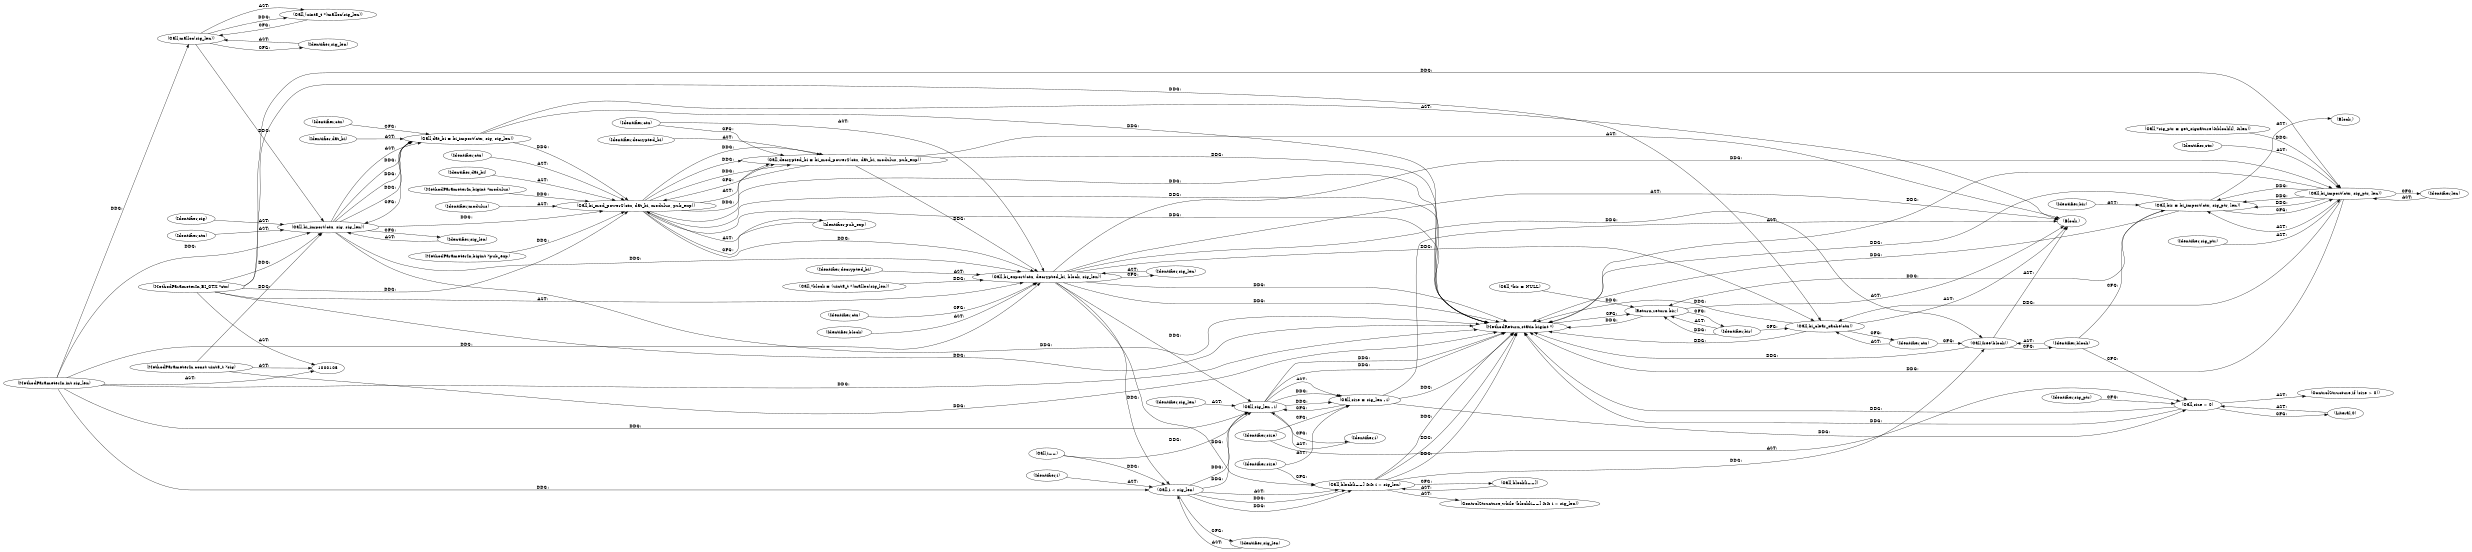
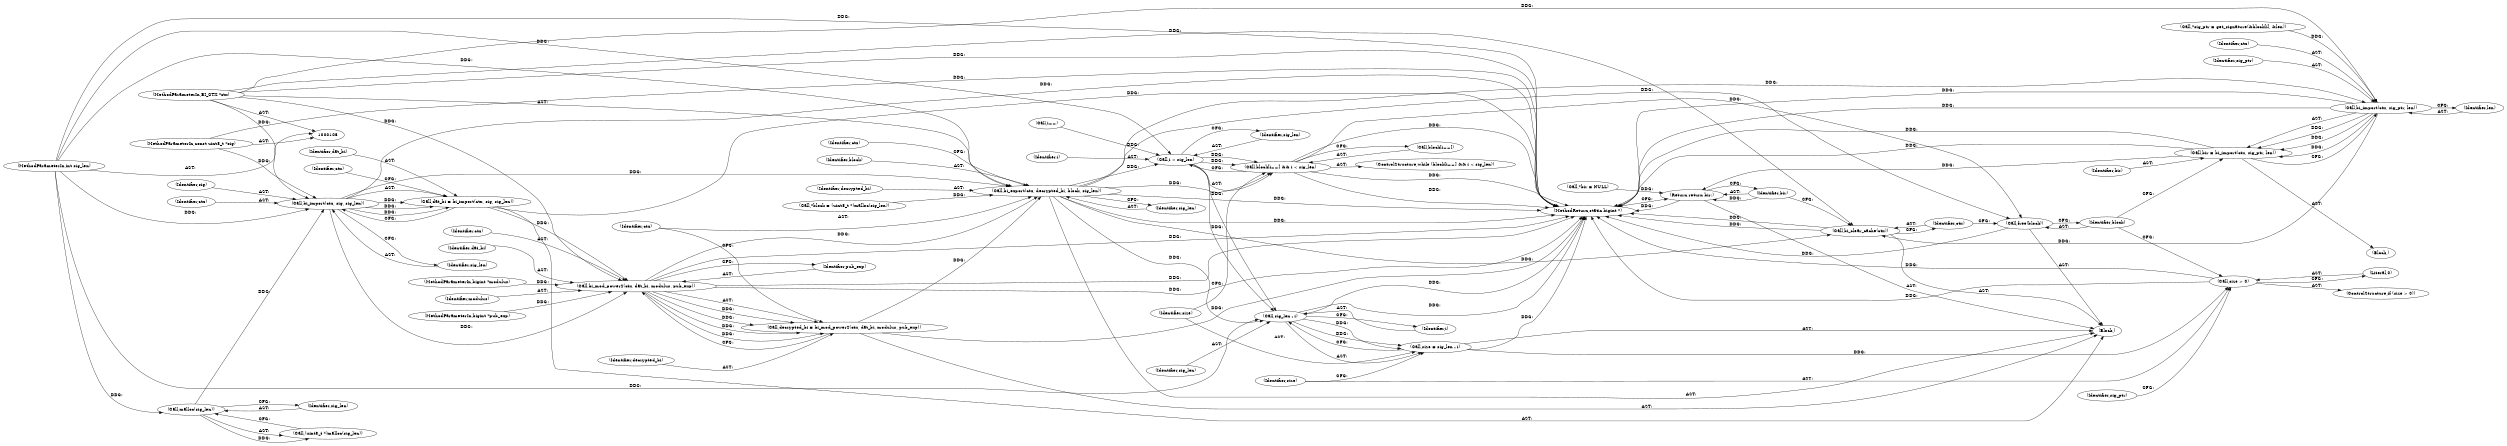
edge "(Call,block[i++] && i < sig_len)" -> "(Call,i < sig_len)": added, label "CFG:"
edge "(Call,i++)" -> "(Call,sig_len - i)": removed, label "DDG:"
